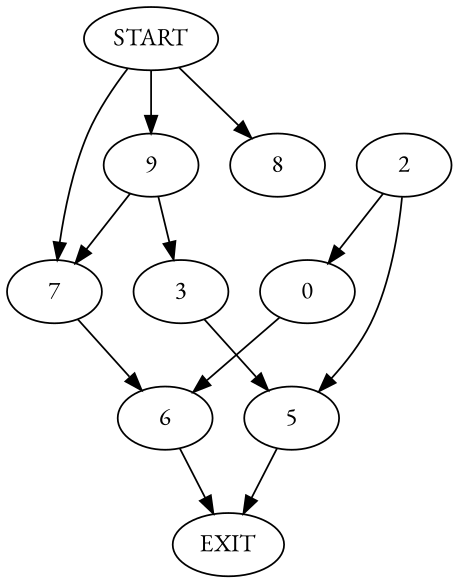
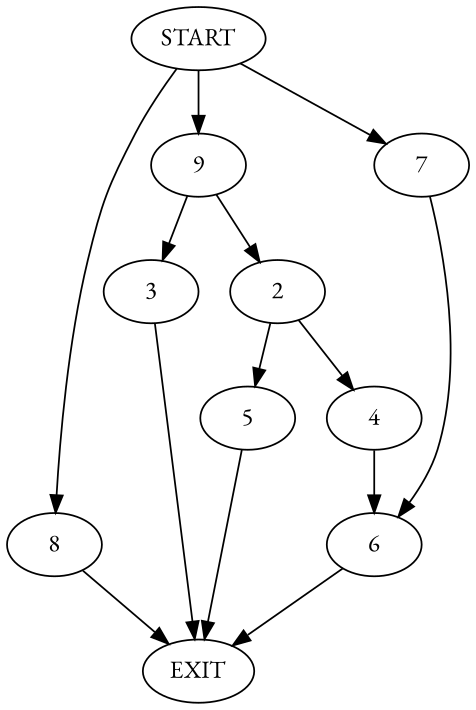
edge "9" -> "7": now "9" -> "2"
node "0": label "0" -> "4"
edge "3" -> "5": now "3" -> "EXIT"
edge "8" -> "EXIT": added
